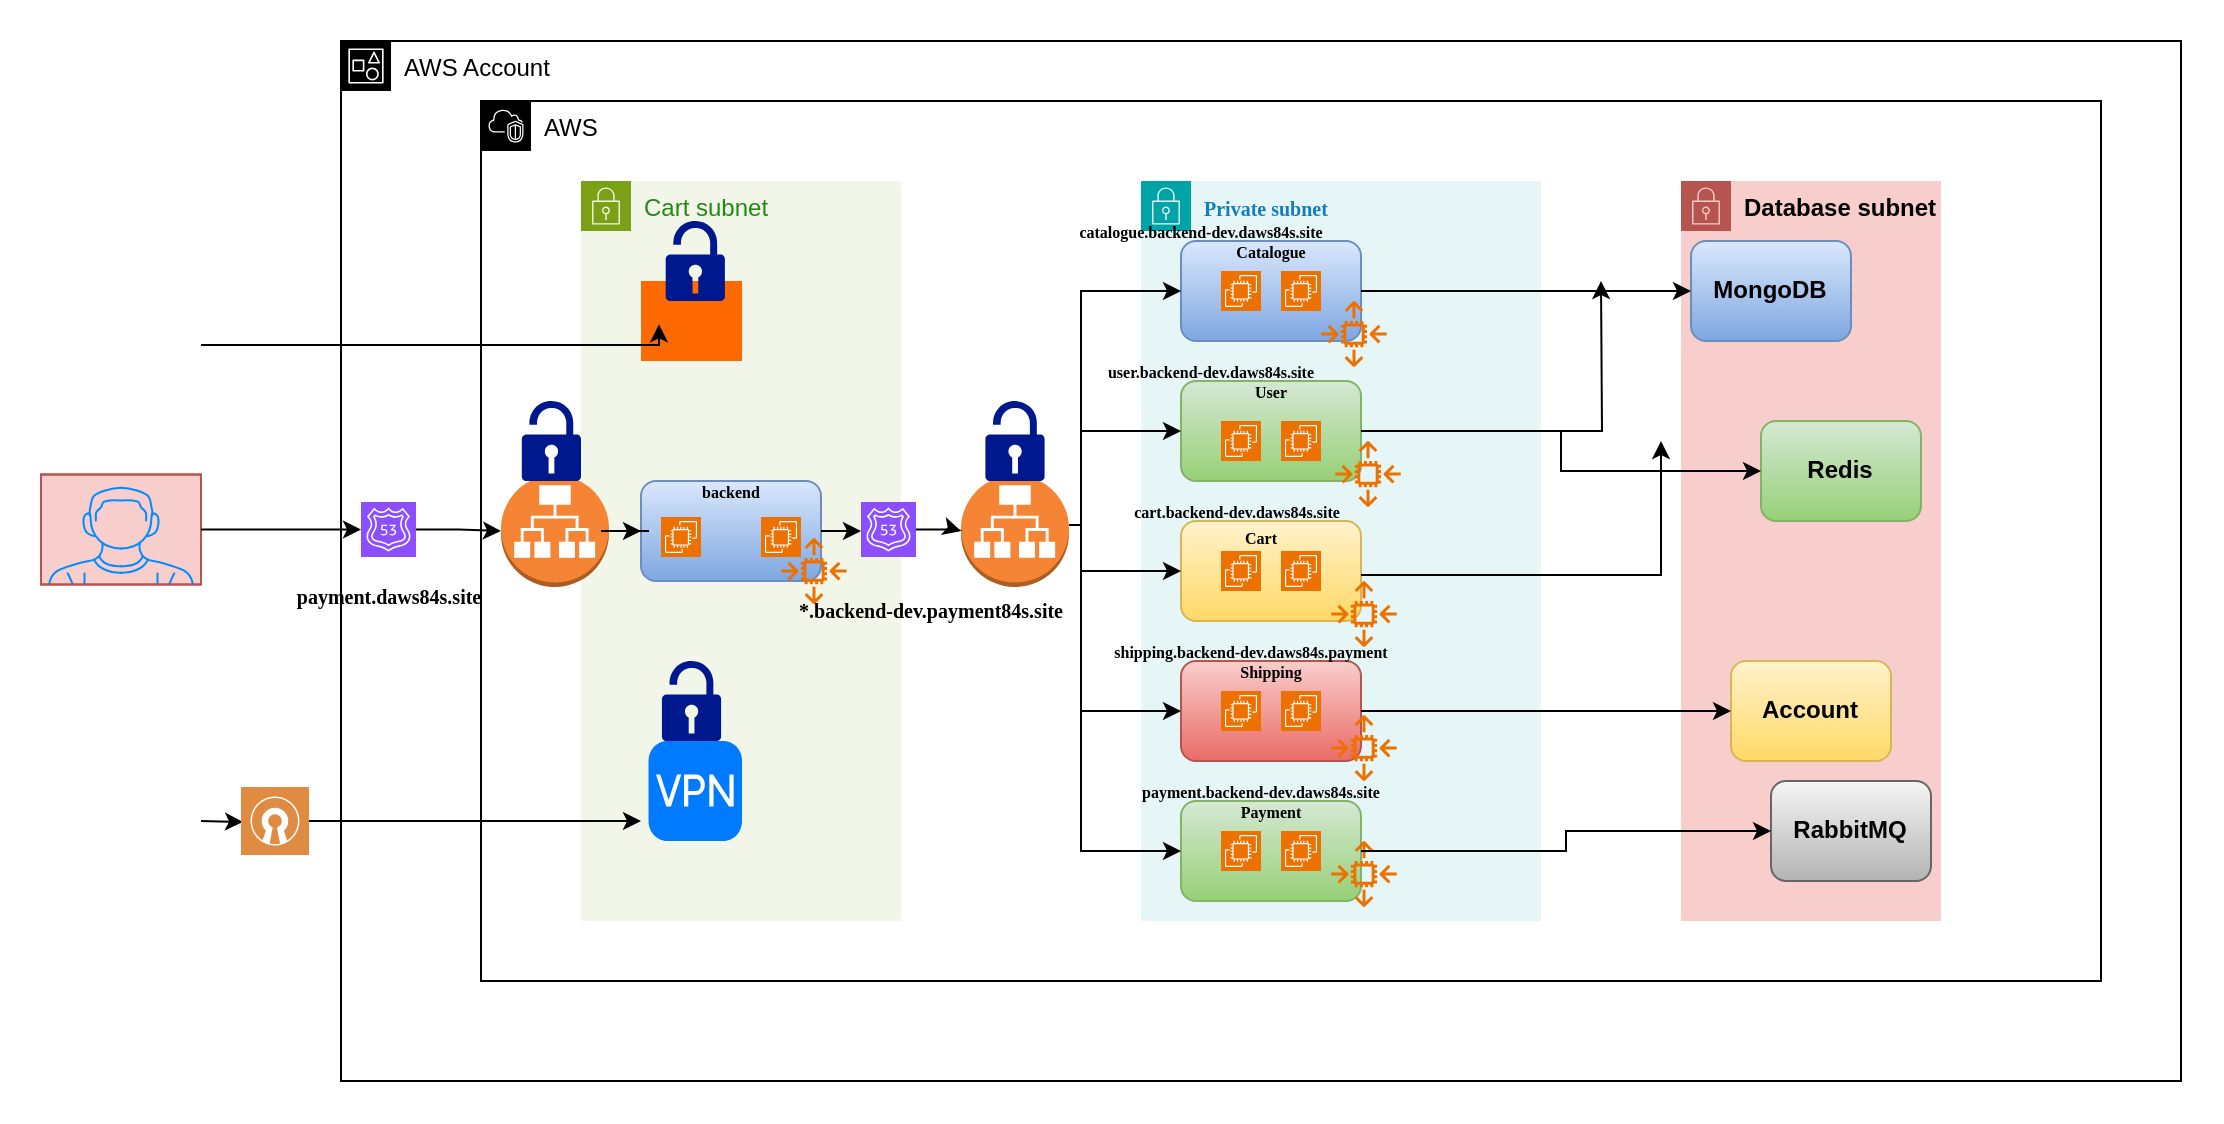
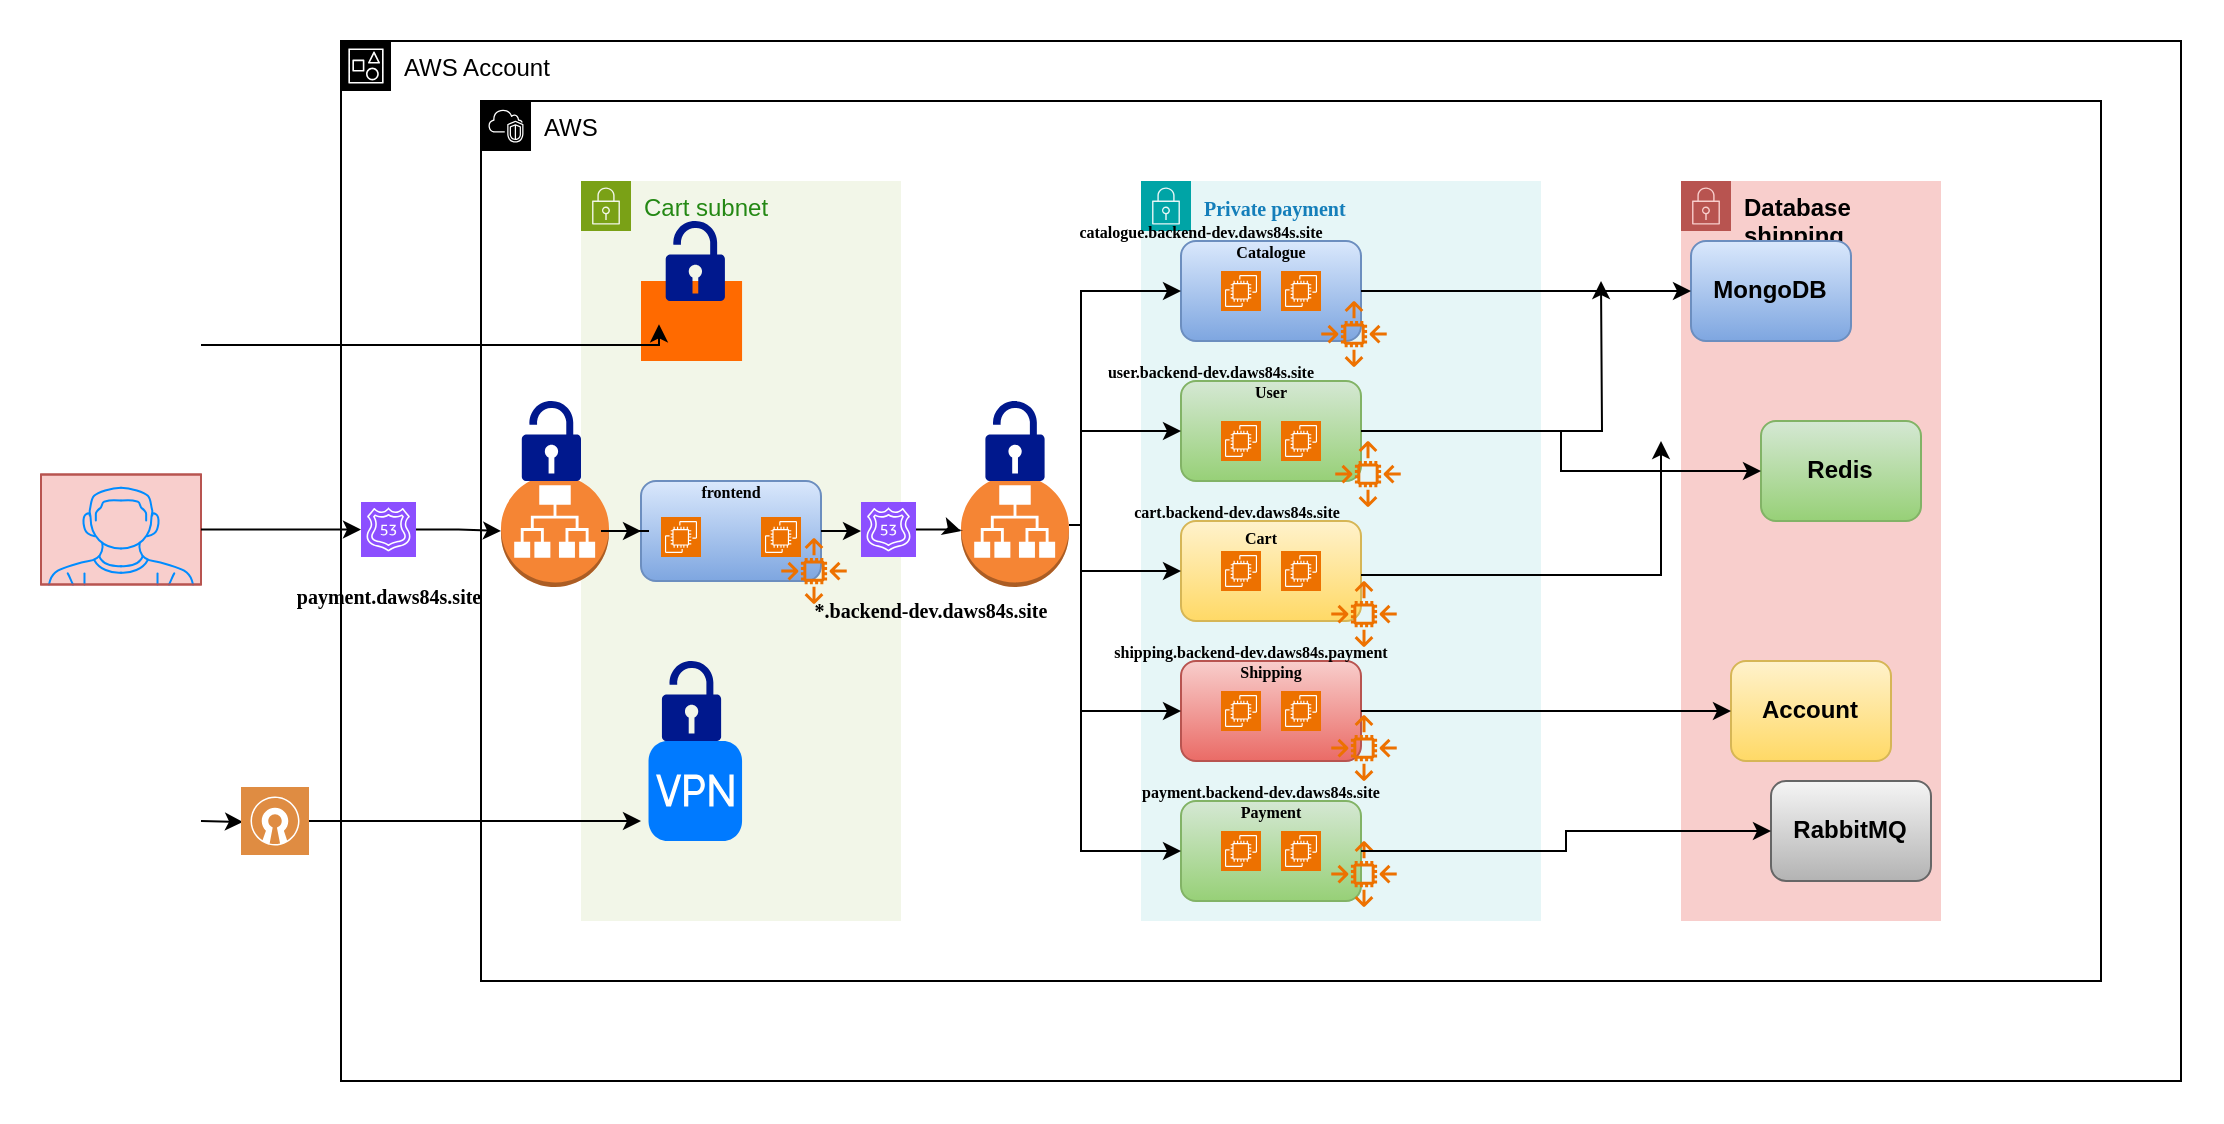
node "Private subnet": label "Private subnet" -> "Private payment"
node "Database subnet": label "Database subnet" -> "Database shipping"
node "backend": label "backend" -> "frontend"
node "*.backend-dev.payment84s.site": label "*.backend-dev.payment84s.site" -> "*.backend-dev.daws84s.site"
